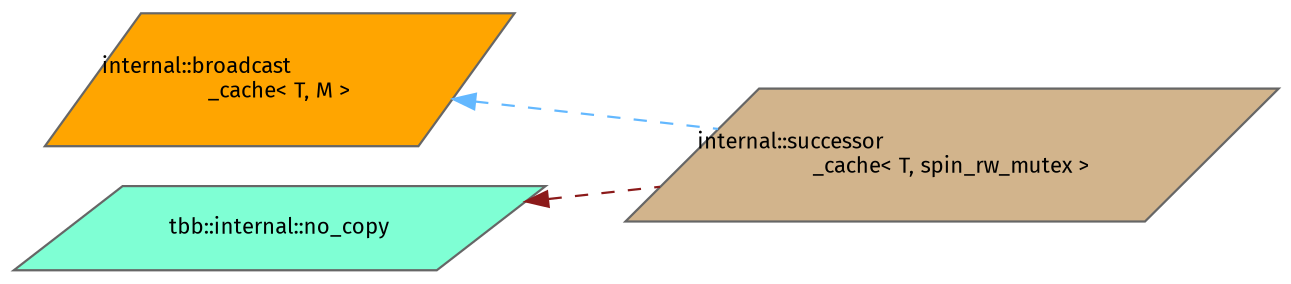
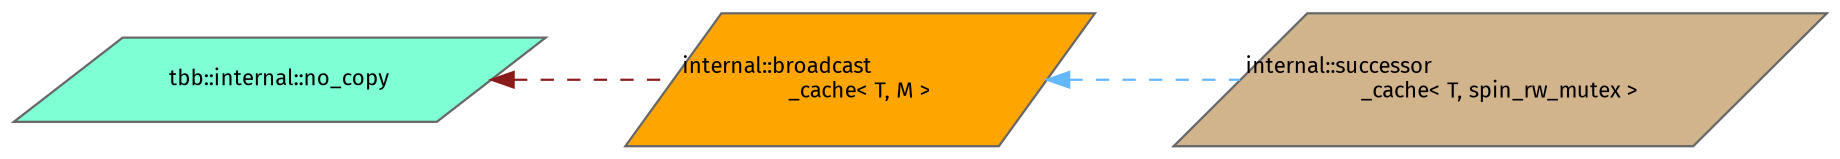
edge "internal::successor _cache< T, spin_rw_mutex >" -> "tbb::internal::no_copy": now "internal::broadcast _cache< T, M >" -> "tbb::internal::no_copy"
